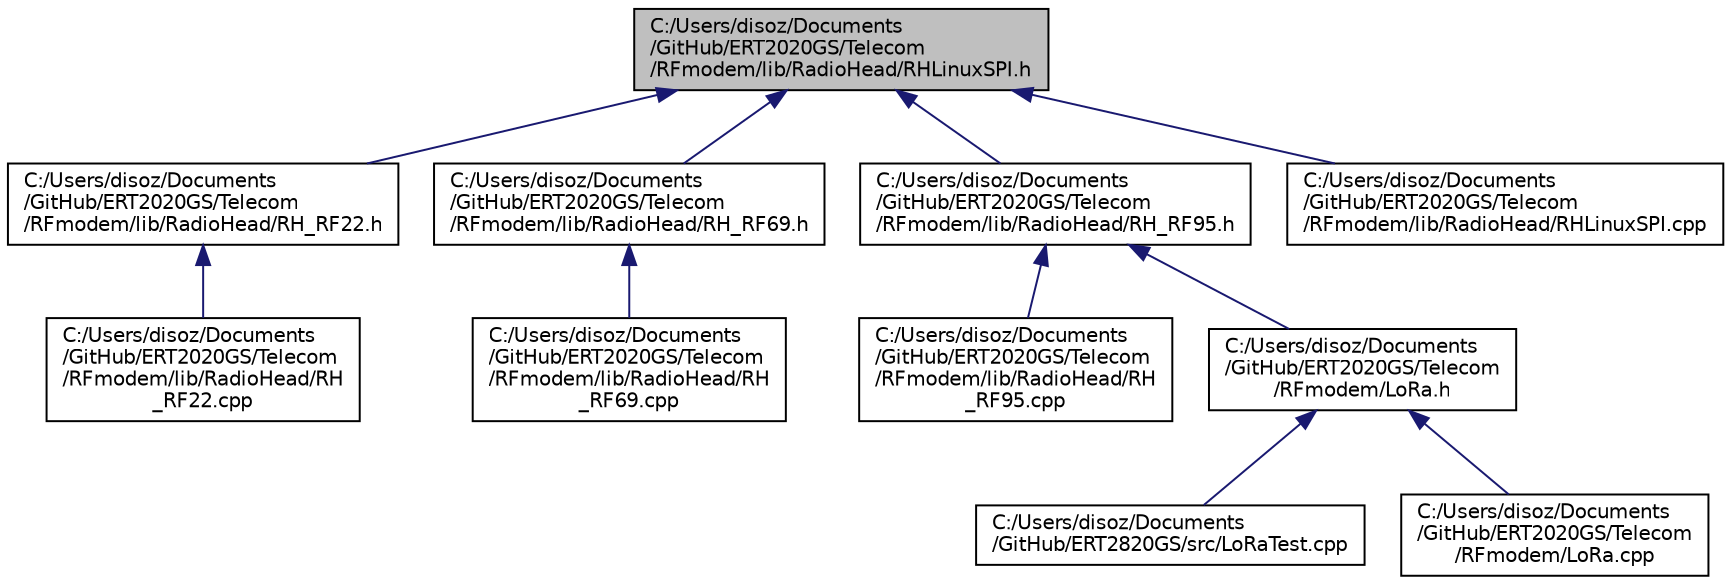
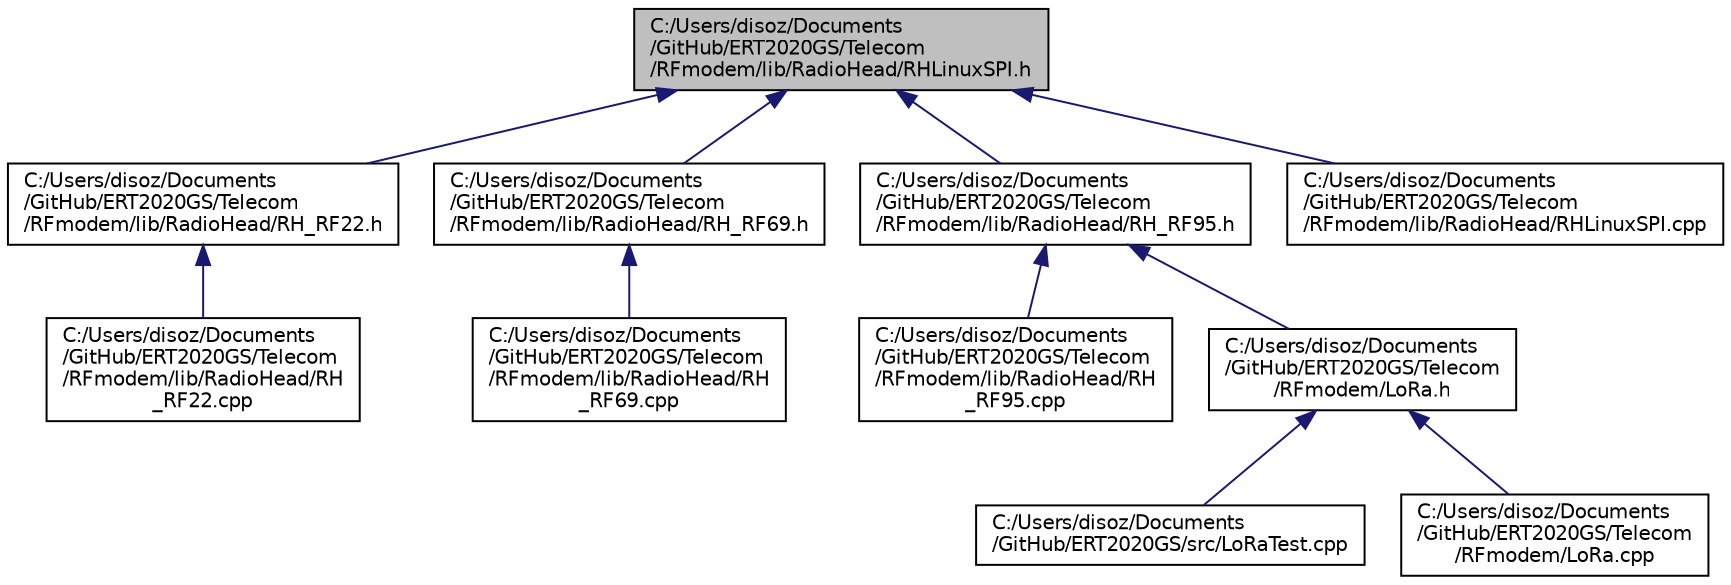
node "C:/Users/disoz/Documents /GitHub/ERT2820GS/src/LoRaTest.cpp": label "C:/Users/disoz/Documents /GitHub/ERT2820GS/src/LoRaTest.cpp" -> "C:/Users/disoz/Documents /GitHub/ERT2020GS/src/LoRaTest.cpp"
